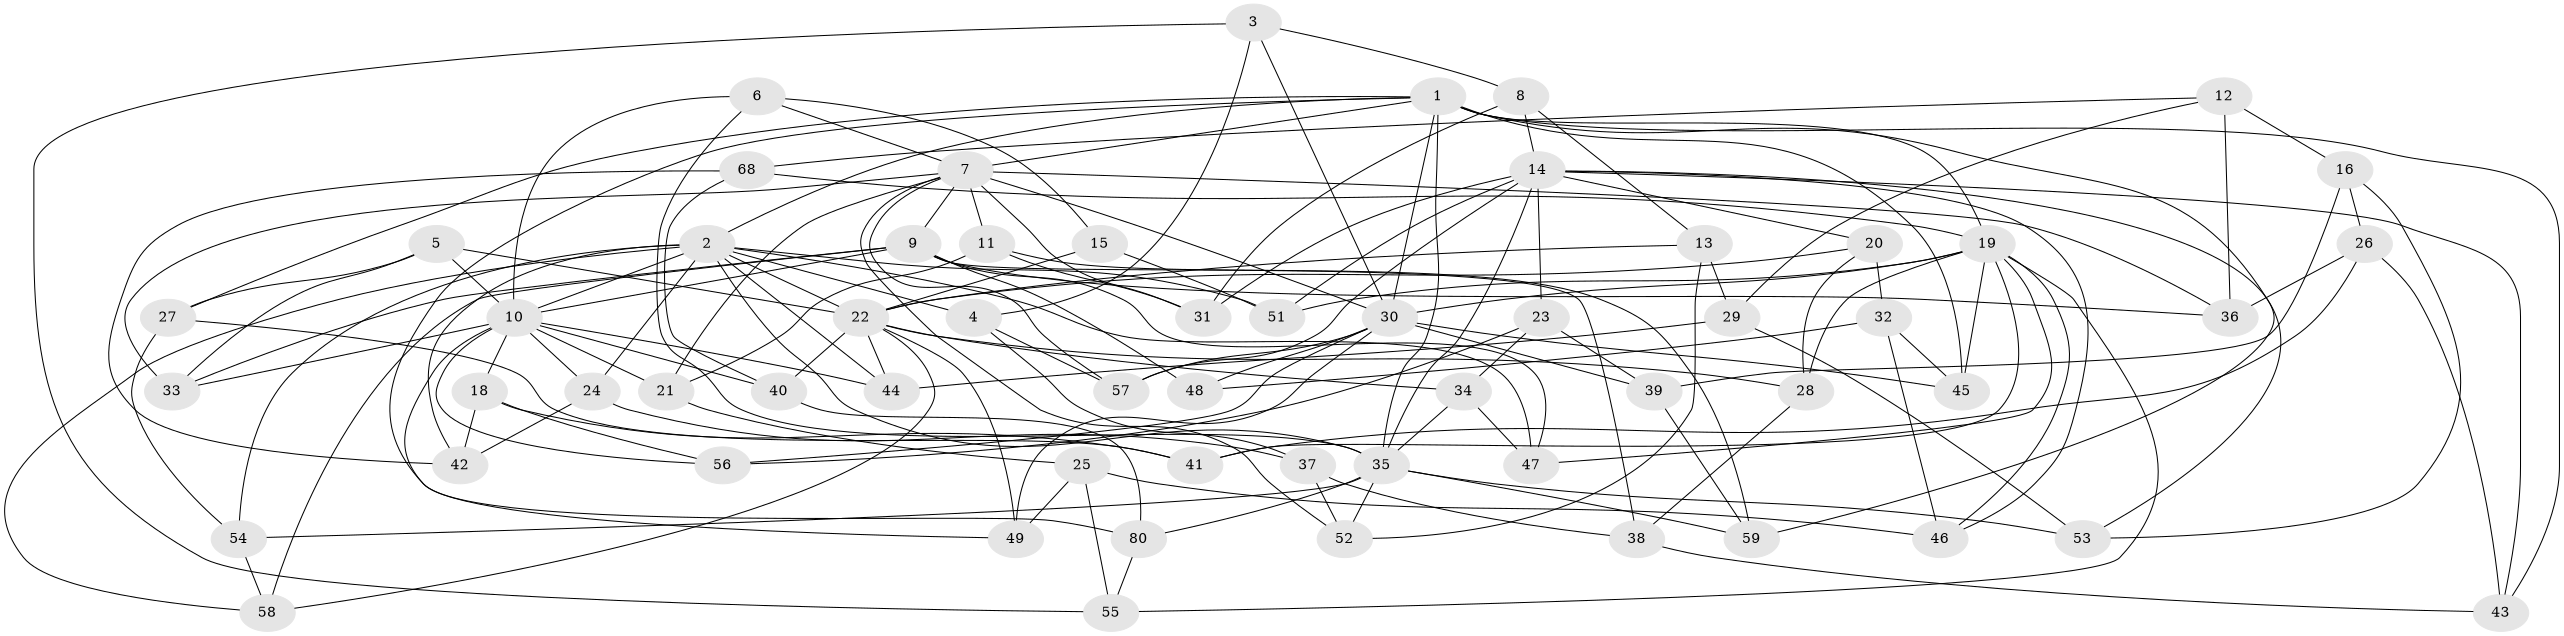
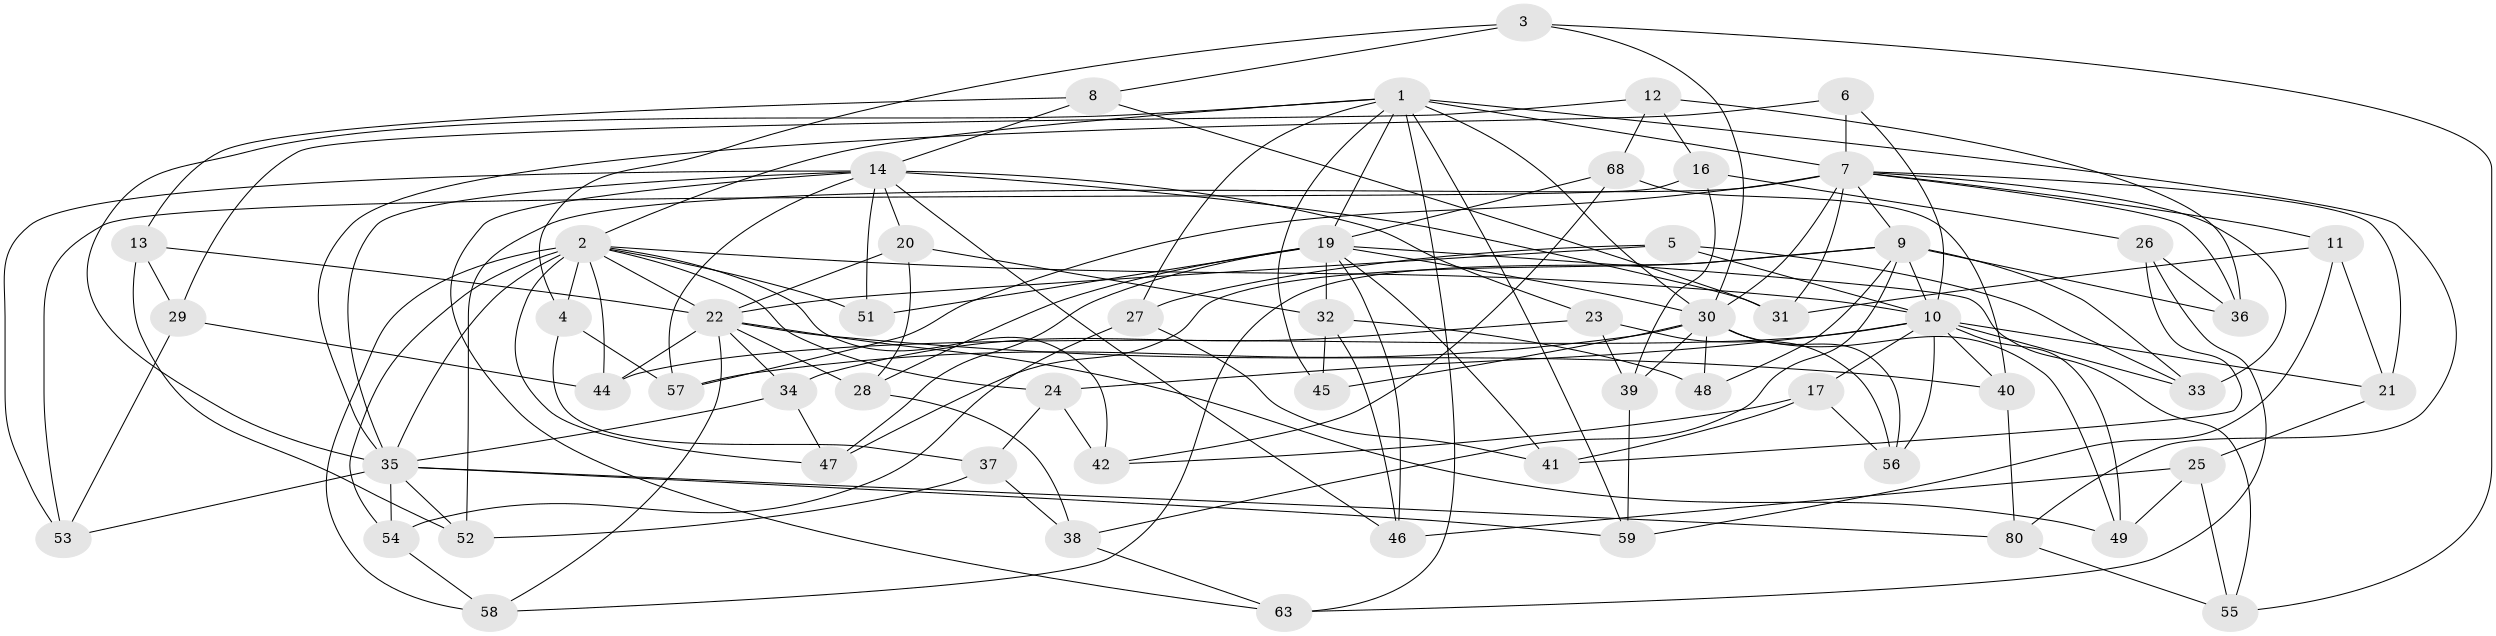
node "15": removed
edge "19" -- "45": now "19" -- "32"
node "18": label "18" -> "17"
node "43": label "43" -> "63"
